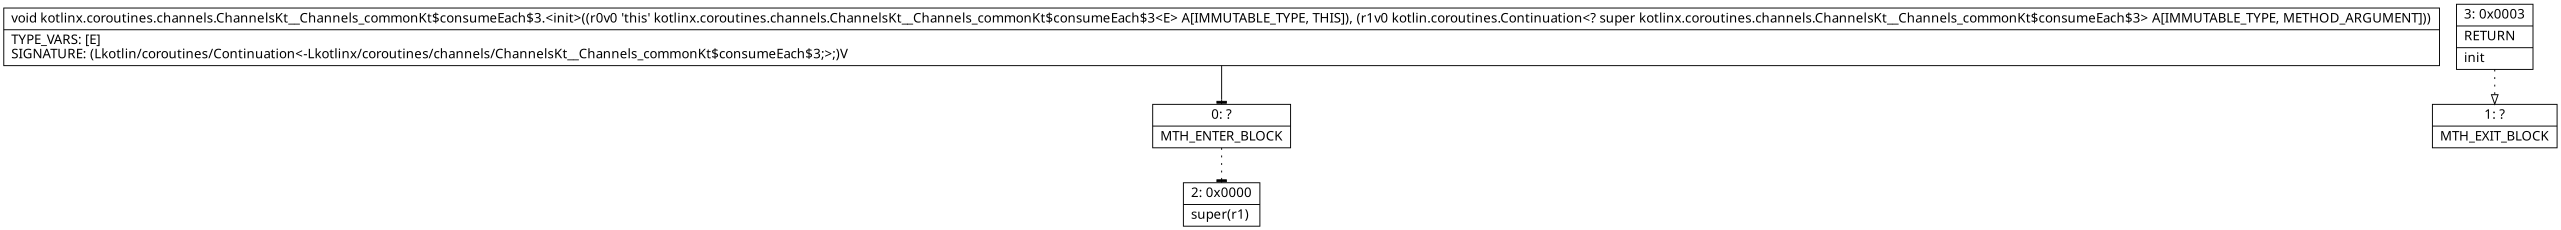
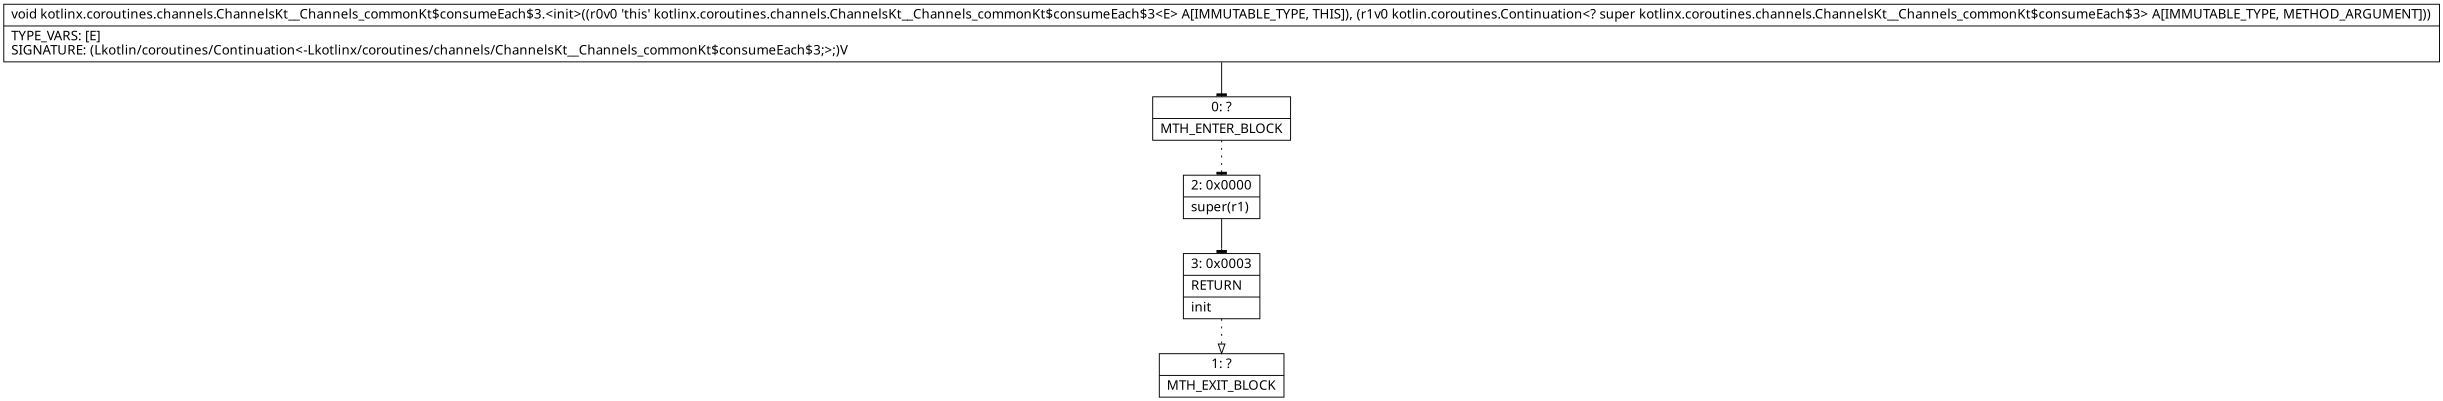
edge "2: 0x0000" -> "3: 0x0003": added
